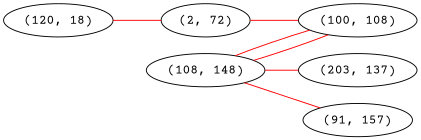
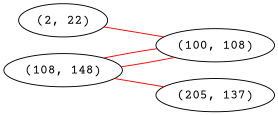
node "(120, 18)": removed
node "(2, 72)": label "(2, 72)" -> "(2, 22)"
node "(203, 137)": label "(203, 137)" -> "(205, 137)"
node "(91, 157)": removed
